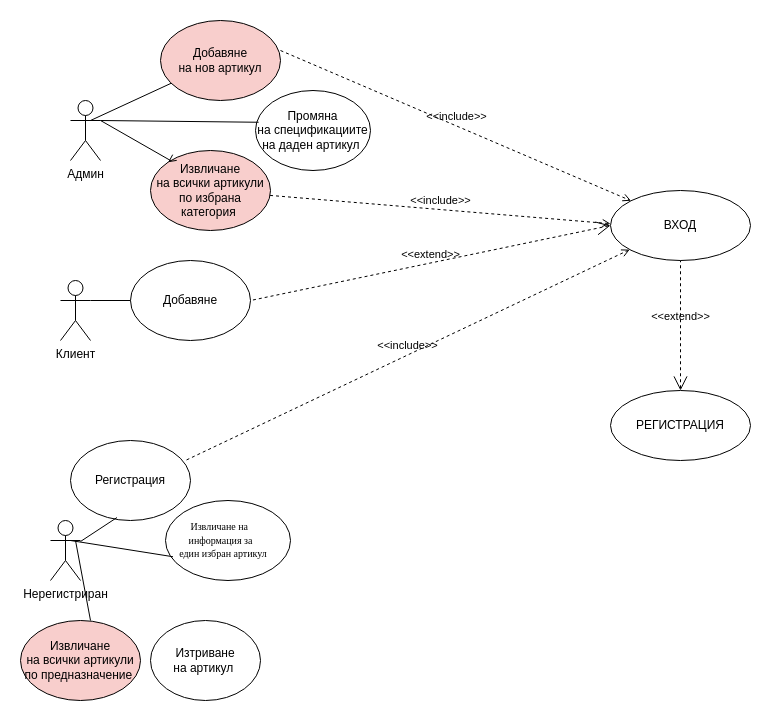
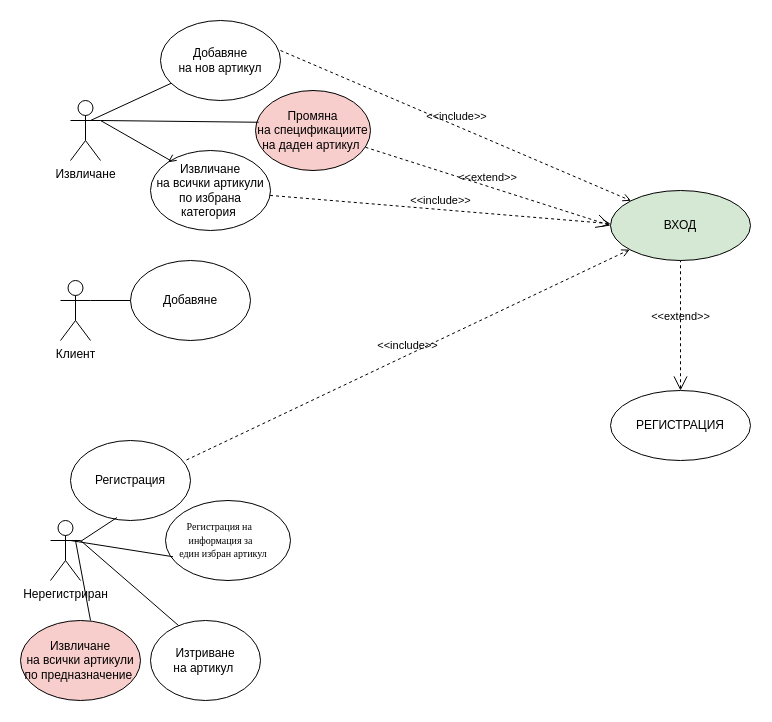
node "Добавяне на нов артикул": fillcolor #f8cecc -> #ffffff
node "Промяна на спецификациите на даден артикул": fillcolor #ffffff -> #f8cecc
node "Админ": label "Админ" -> "Извличане"
node "Извличане на всички артикули по избрана категория": fillcolor #f8cecc -> #ffffff
node "ВХОД": fillcolor #ffffff -> #d5e8d4
edge "Добавяне" -> "ВХОД": now "Промяна на спецификациите на даден артикул" -> "ВХОД"
node "Извличане на информация за един избран артикул": label "Извличане на информация за един избран артикул" -> "Регистрация на информация за един избран артикул"
edge "Нерегистриран" -- "Изтриване на артикул": added
